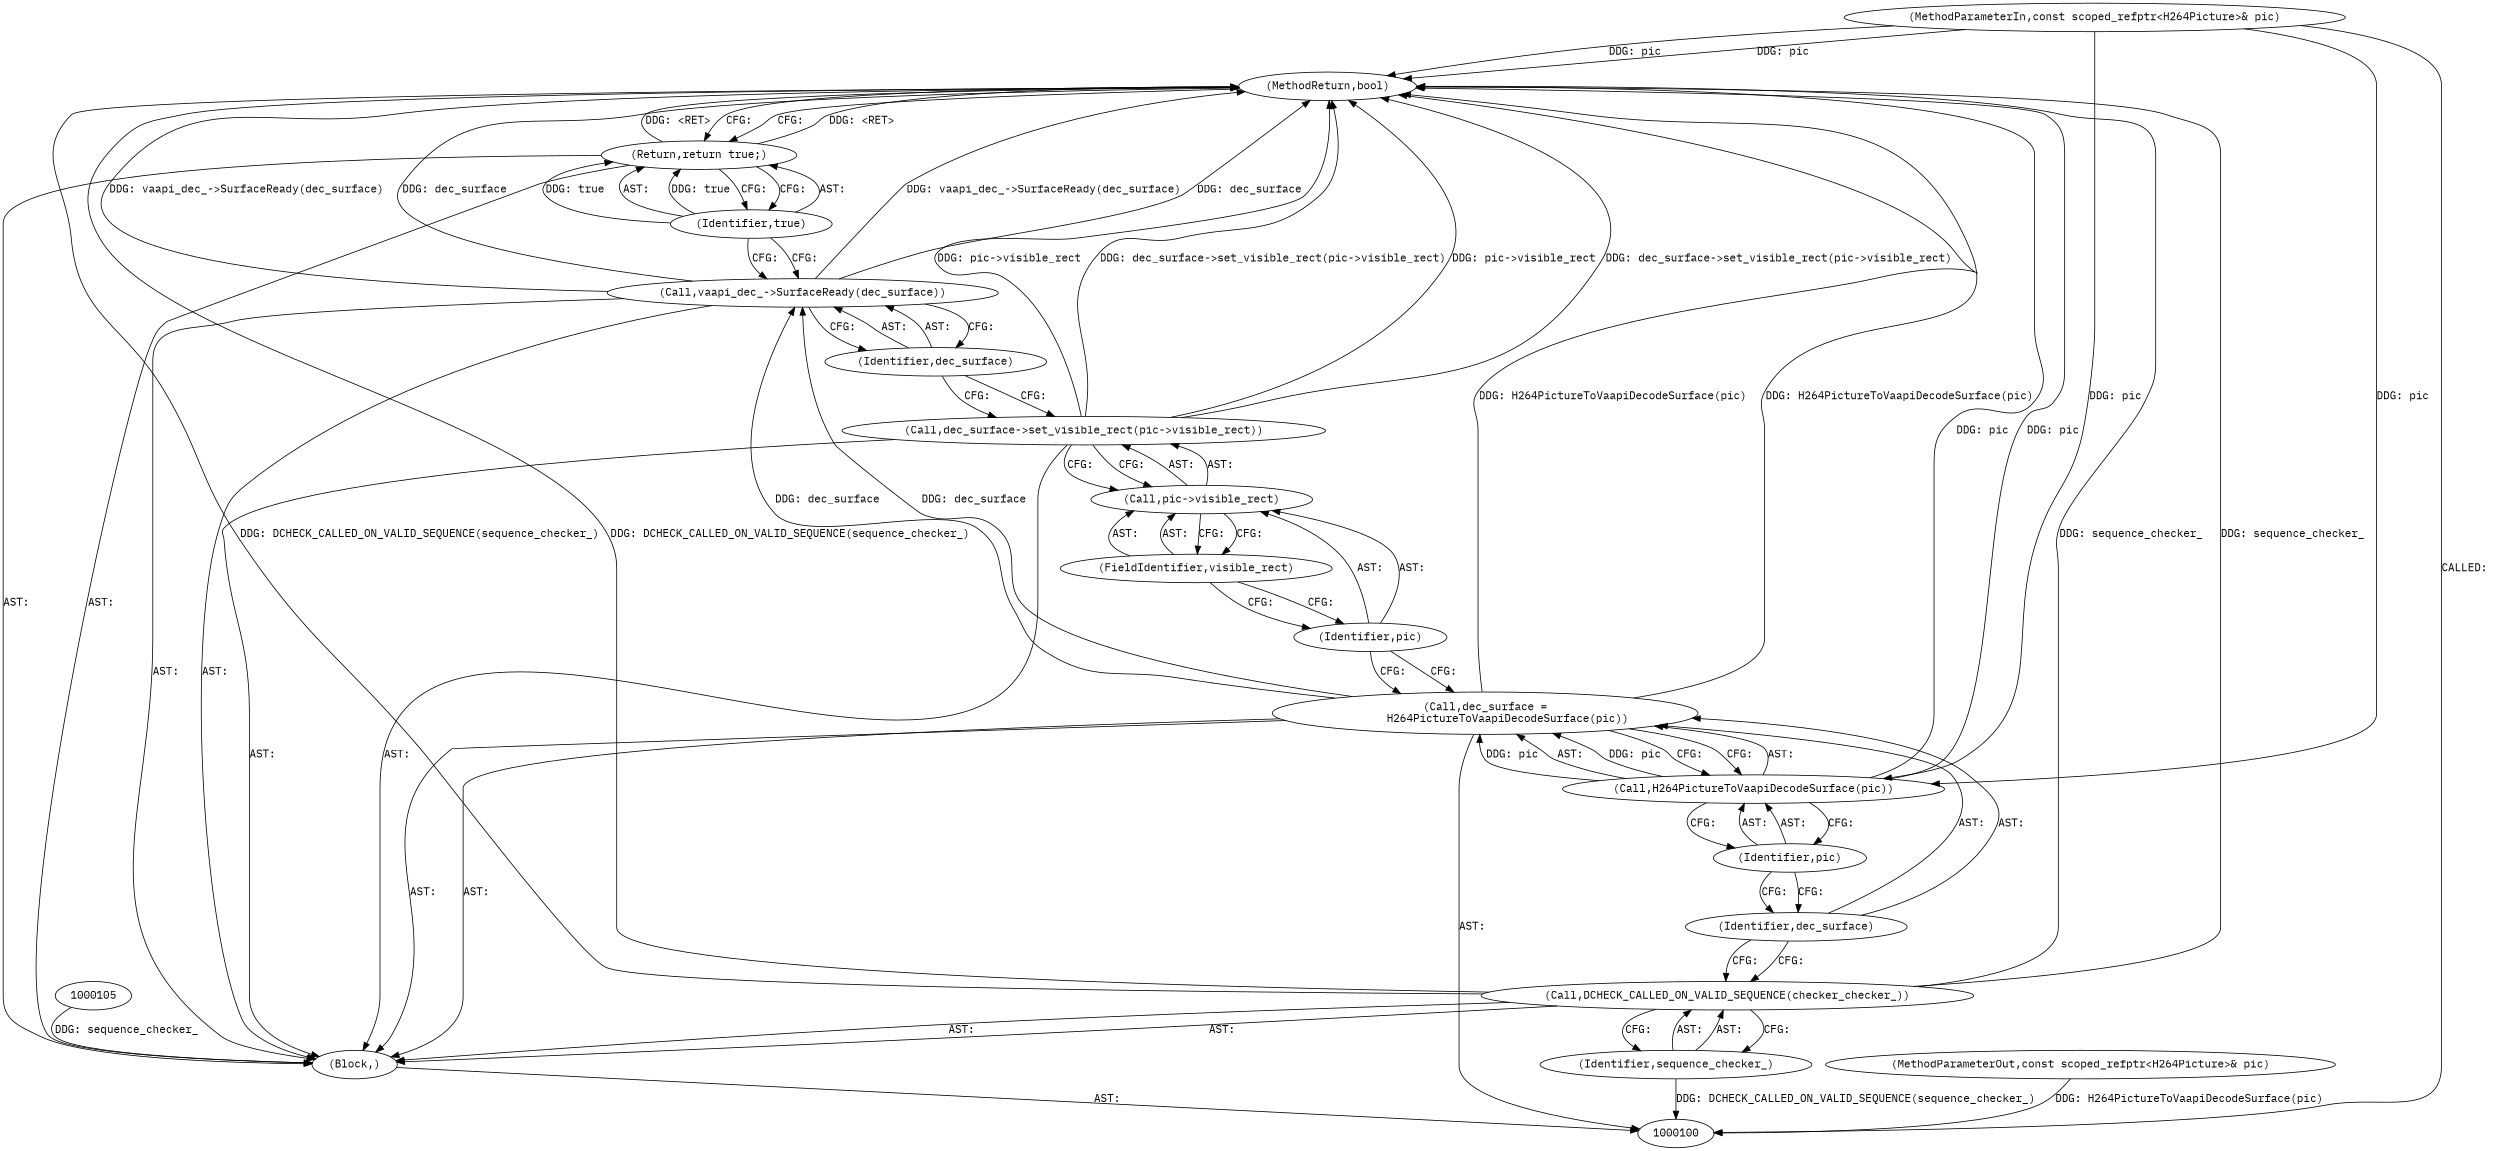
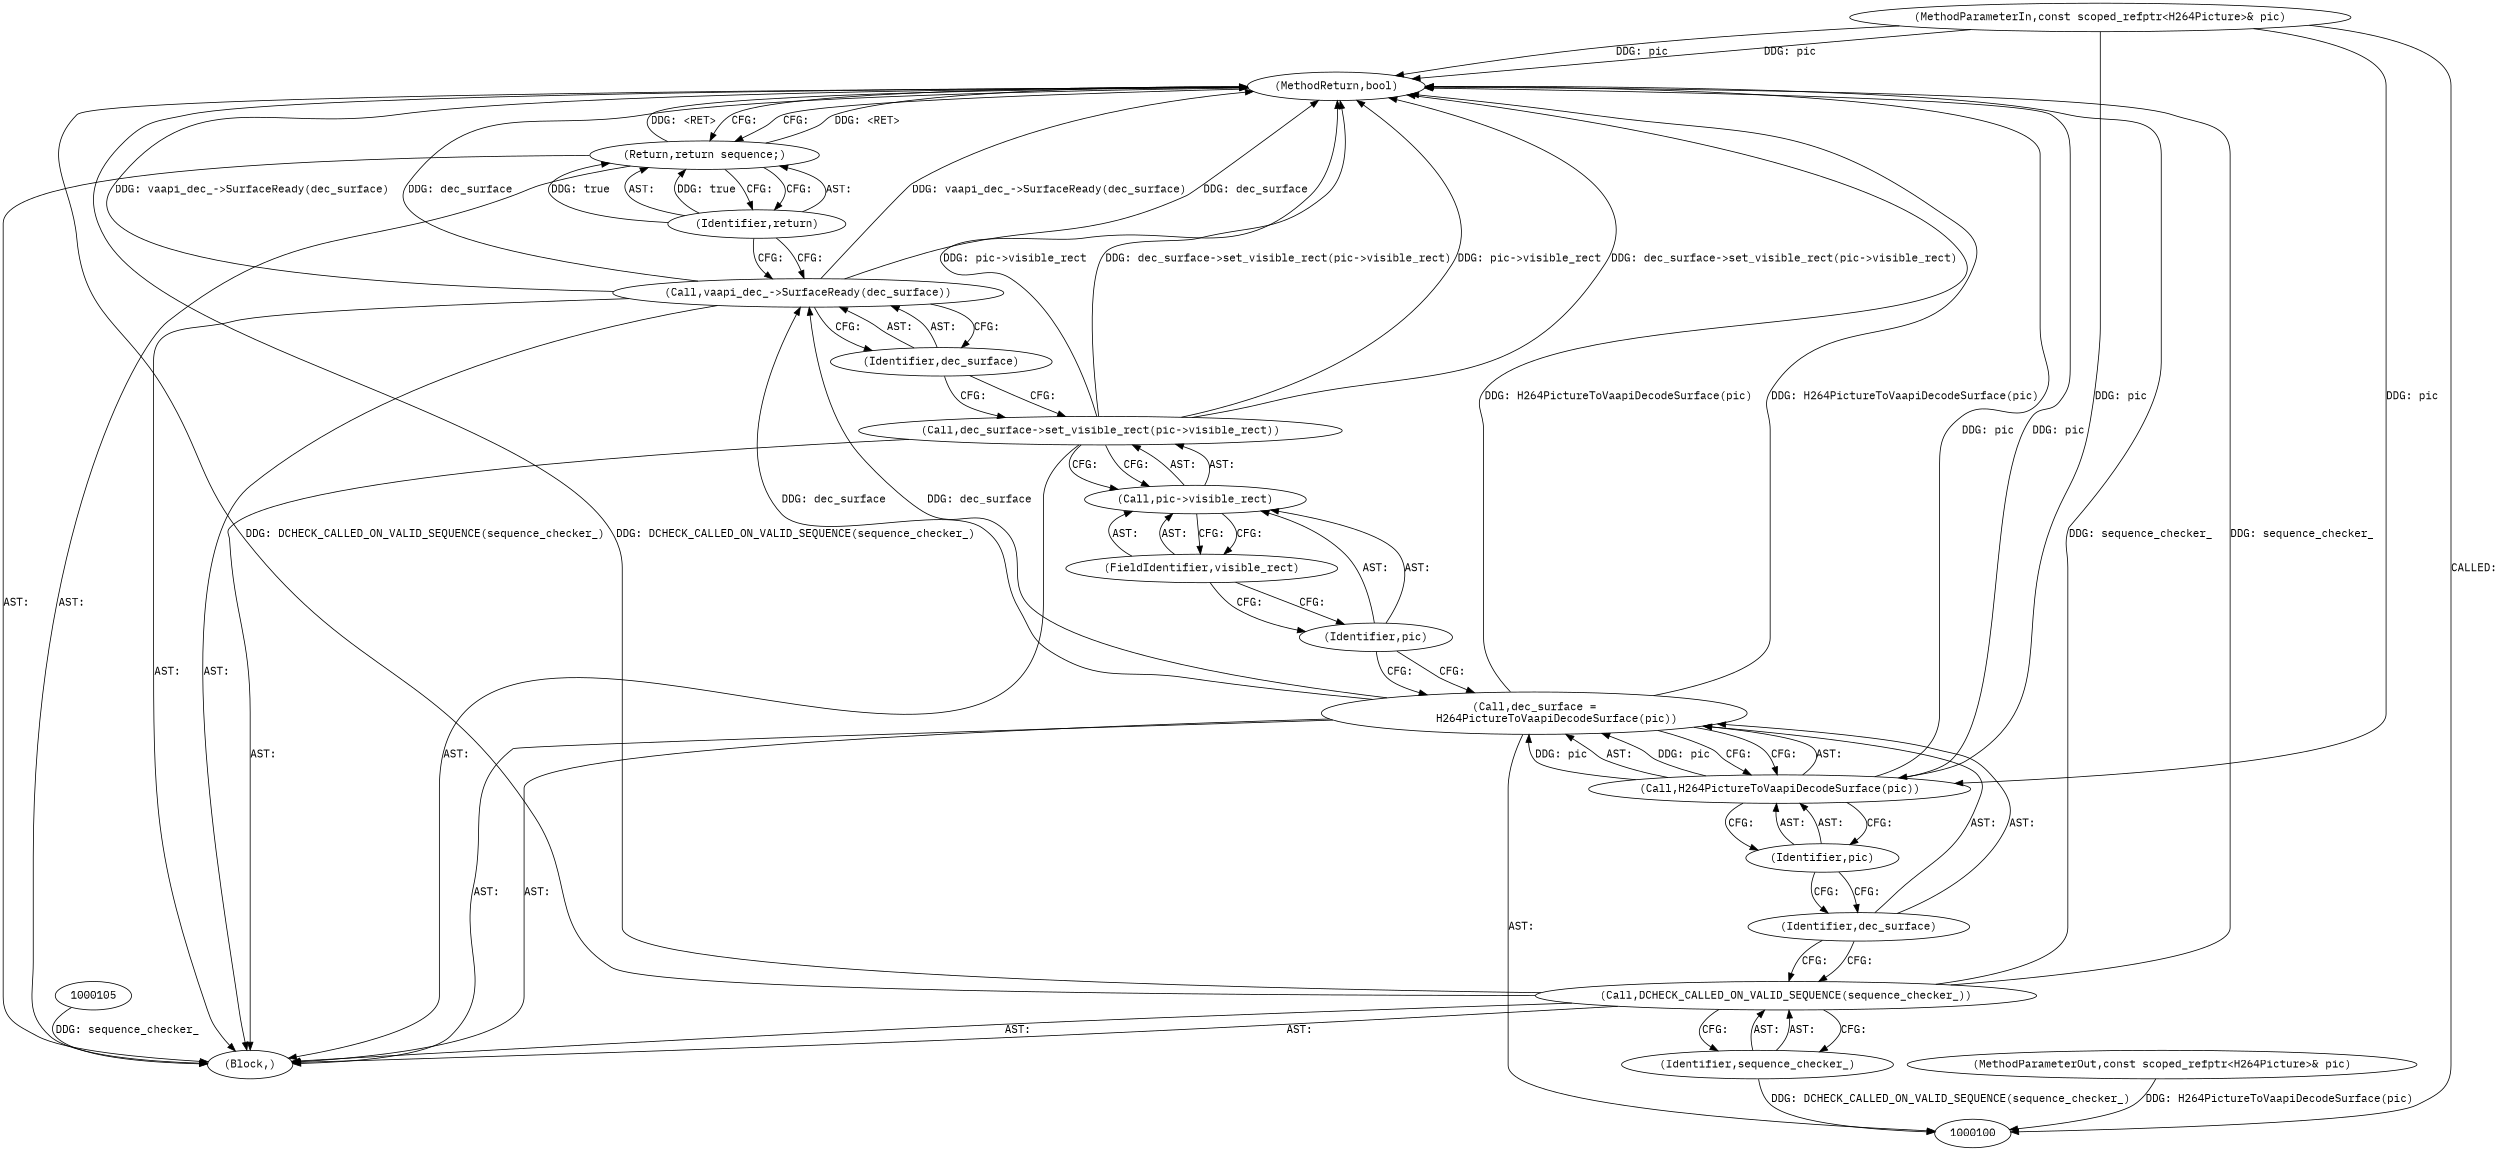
node "(Return,return true;)": label "(Return,return true;)" -> "(Return,return sequence;)"
node "(Identifier,true)": label "(Identifier,true)" -> "(Identifier,return)"
node "(Call,DCHECK_CALLED_ON_VALID_SEQUENCE(checker_checker_))": label "(Call,DCHECK_CALLED_ON_VALID_SEQUENCE(checker_checker_))" -> "(Call,DCHECK_CALLED_ON_VALID_SEQUENCE(sequence_checker_))"
edge "(Block,)" -> "1000100": removed, label "AST:"
